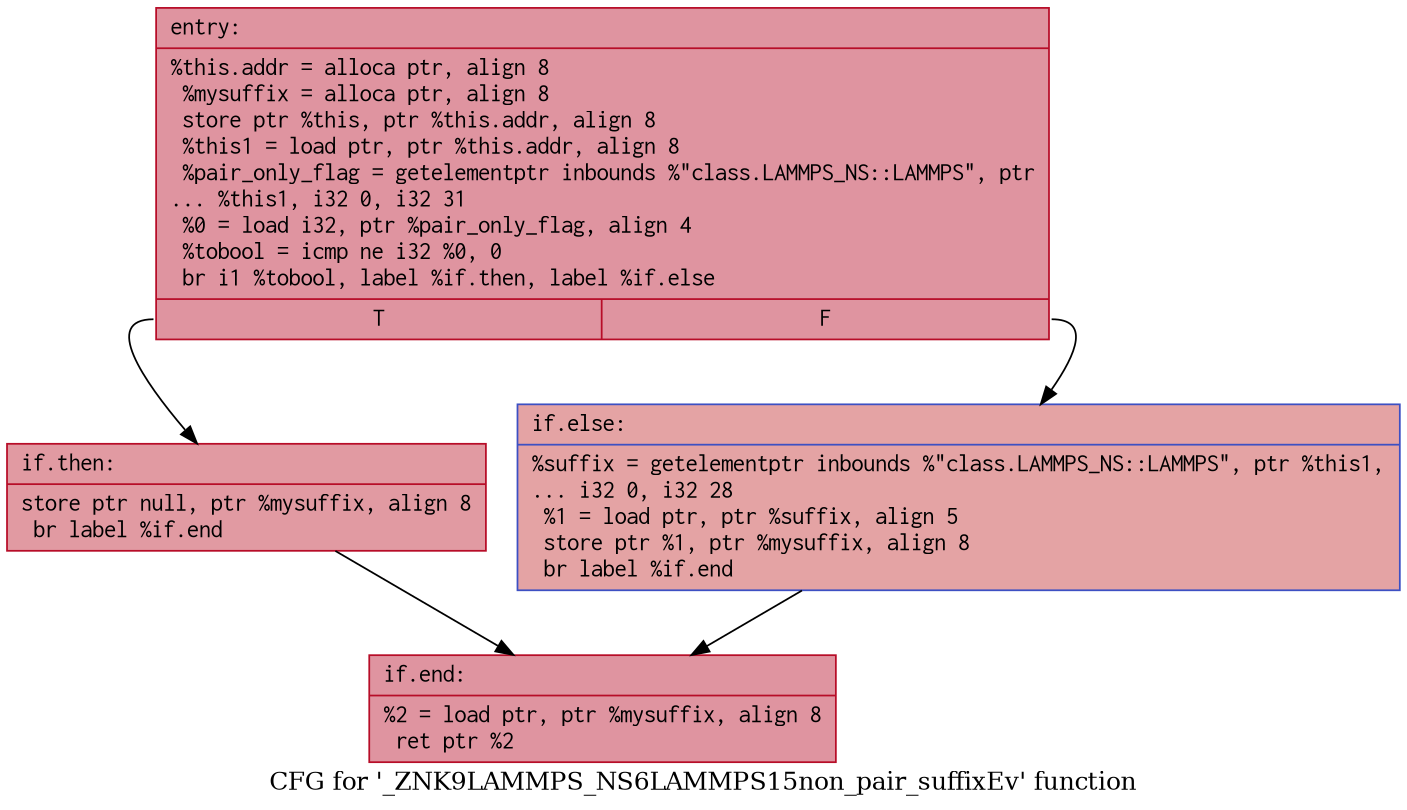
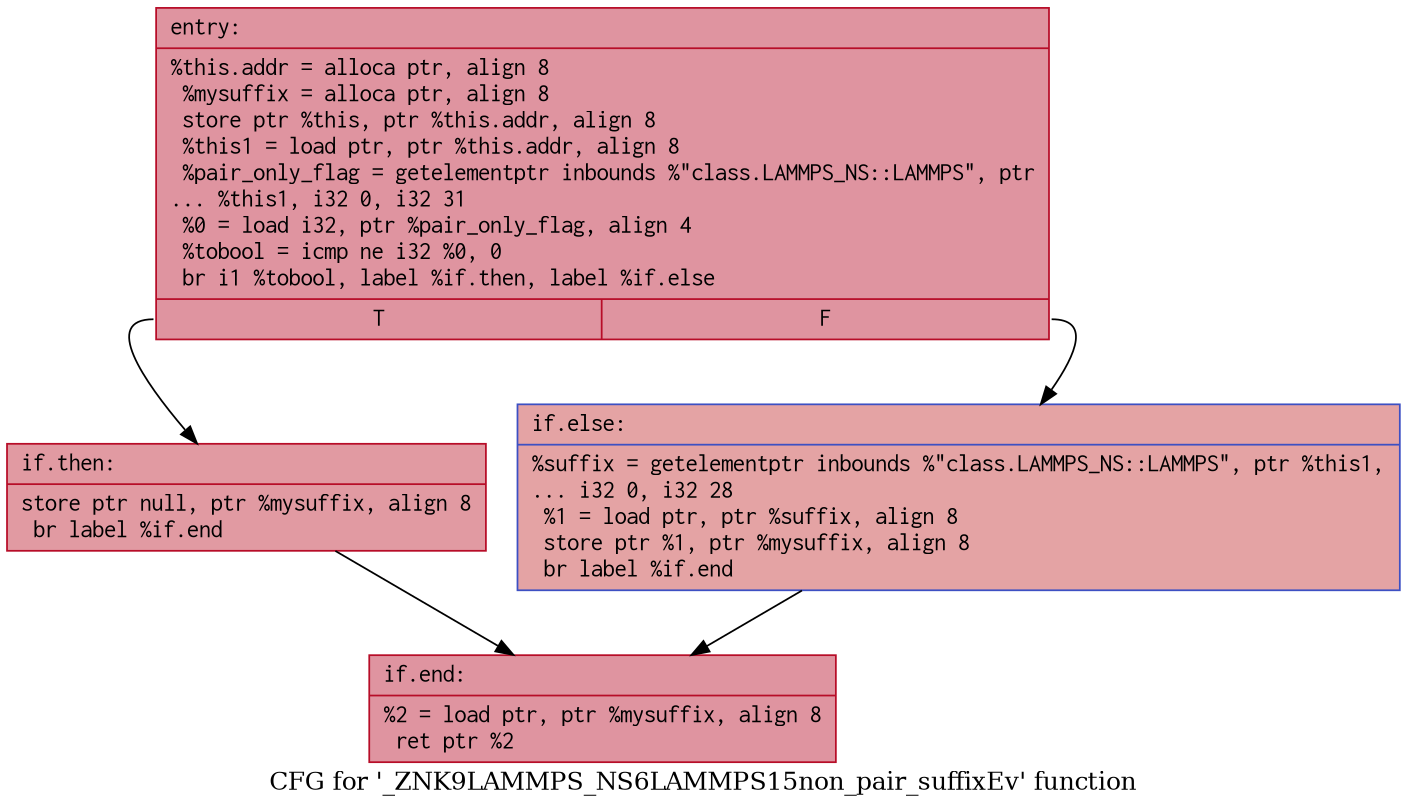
node "if.else:": text "%1 = load ptr, ptr %suffix, align 5" -> "%1 = load ptr, ptr %suffix, align 8"
